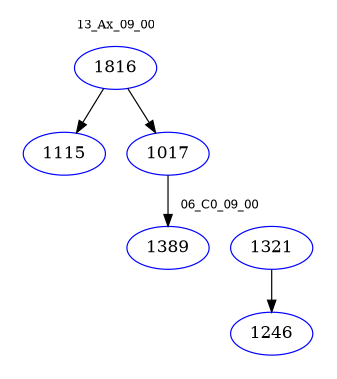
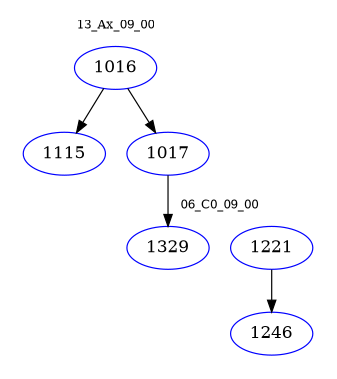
node "1816": label "1816" -> "1016"
node "1389": label "1389" -> "1329"
node "1321": label "1321" -> "1221"
